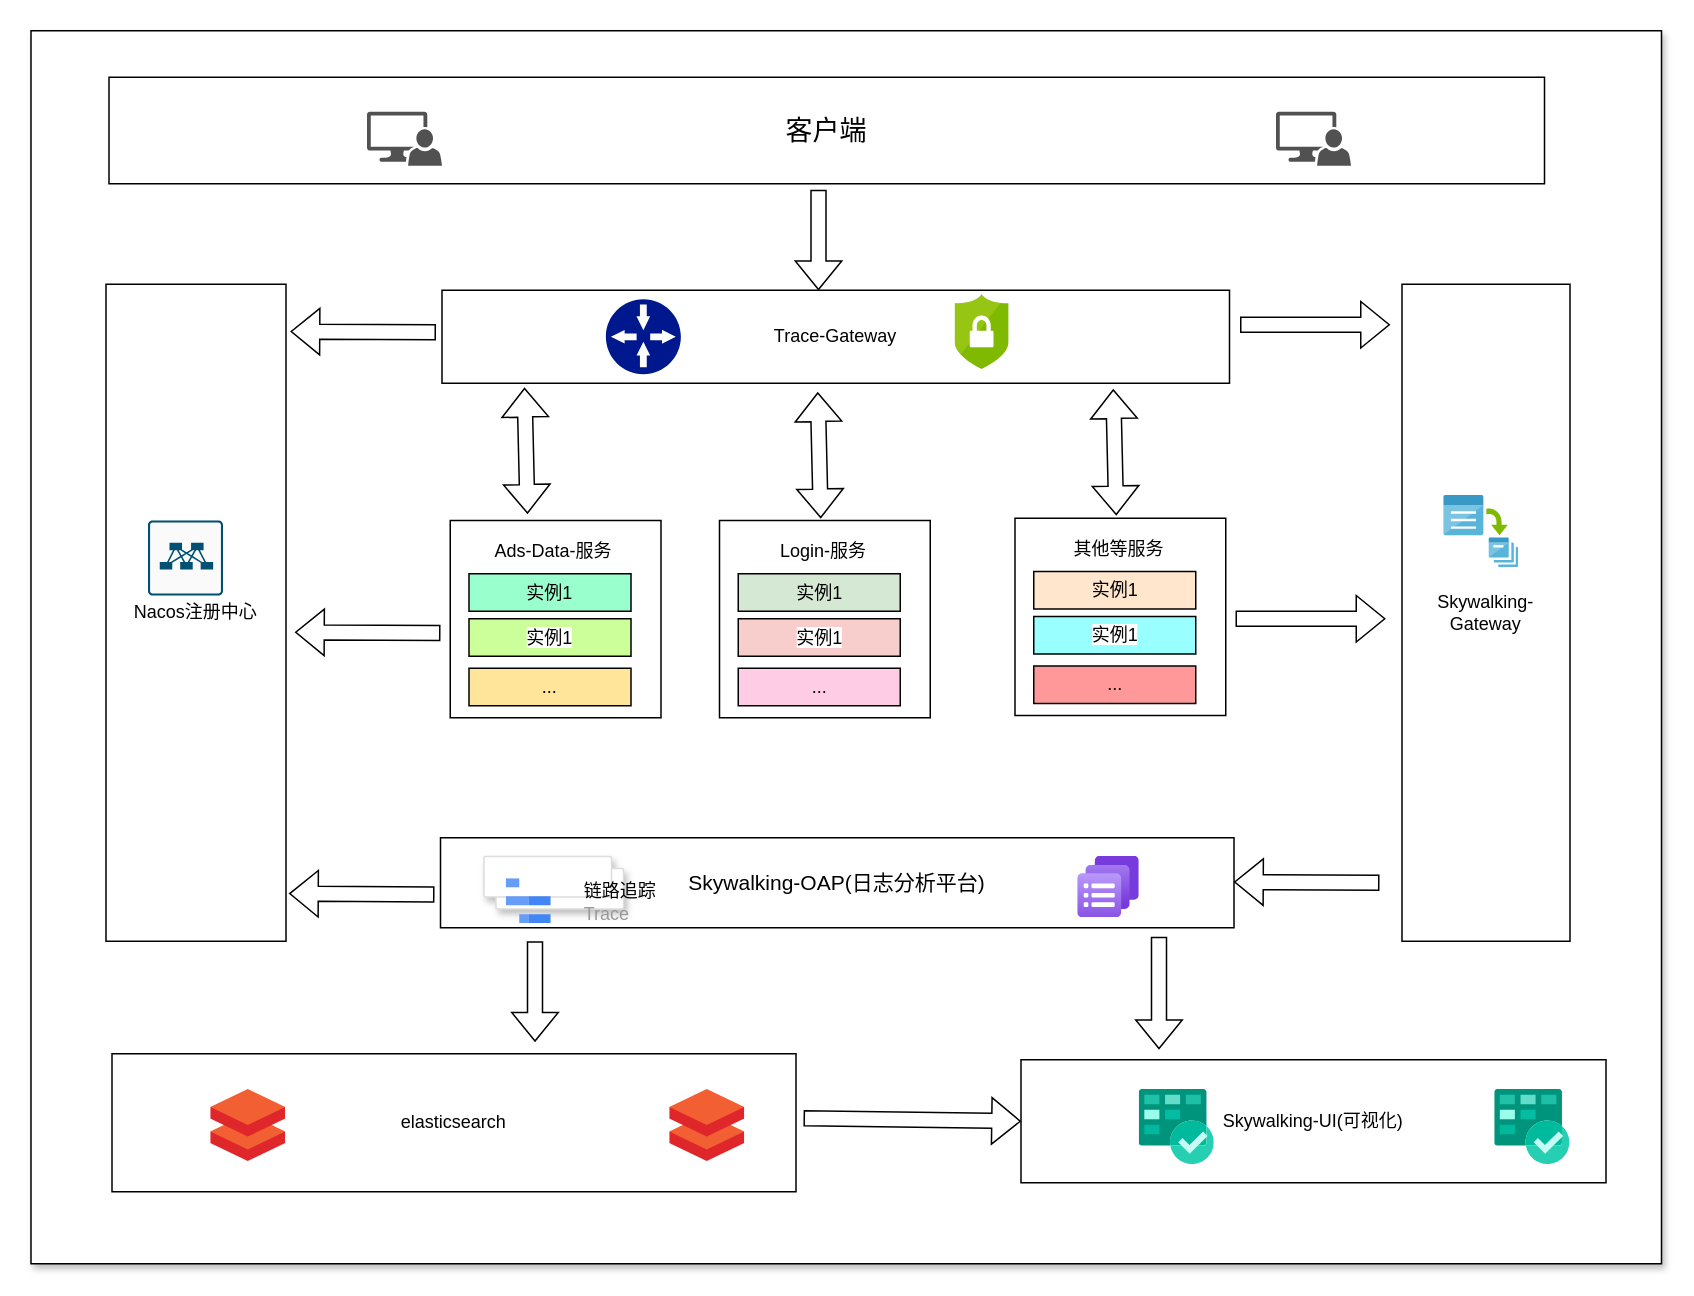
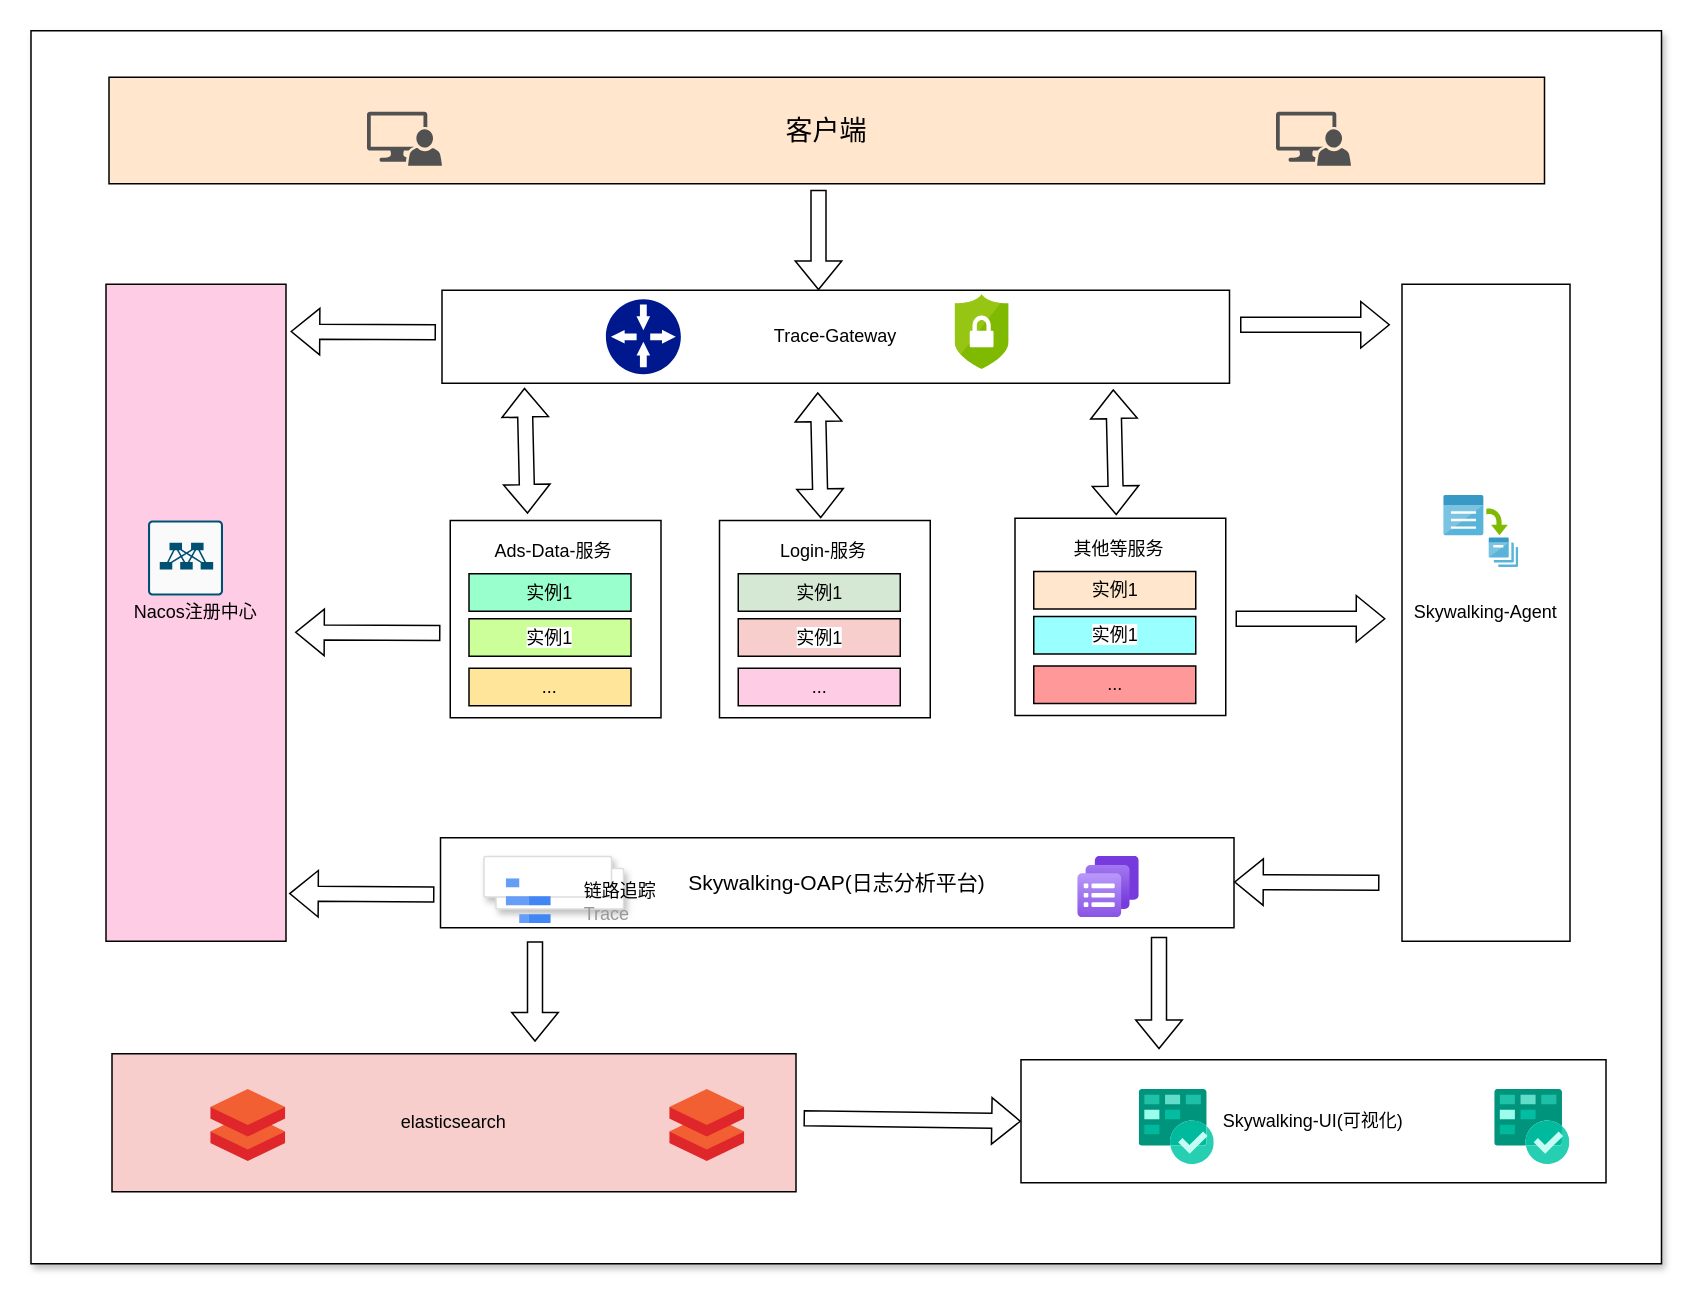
node "客户端": fillcolor #ffffff -> #ffe6cc
node "Nacos注册中心": fillcolor #ffffff -> #ffcce6
node "Skywalking-Gateway": label "Skywalking-Gateway" -> "Skywalking-Agent"
node "elasticsearch": fillcolor #ffffff -> #f8cecc
